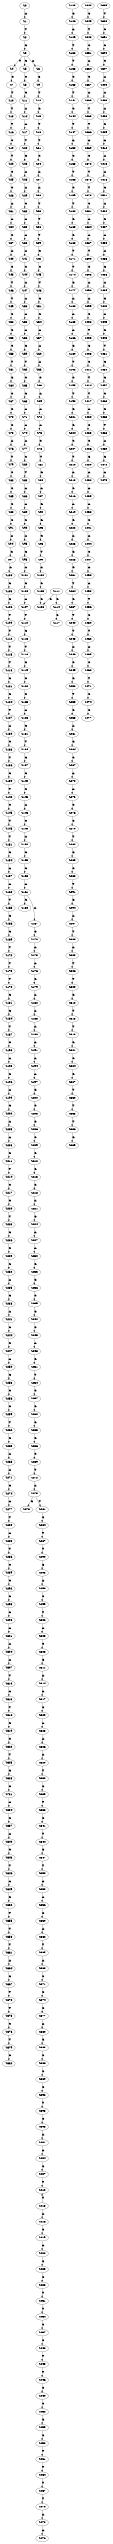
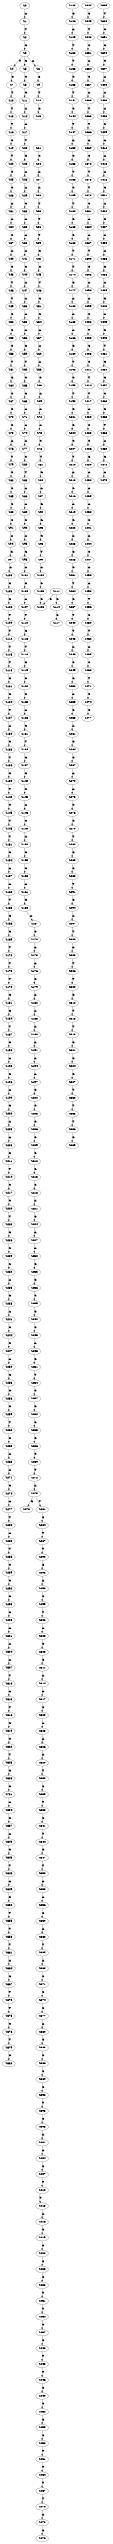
node "S18": removed
edge "S252" -> "S255": label "T" -> "A"
edge "S161" -> "S167": now "S164" -> "S167"
edge "S413" -> "S410": reversed
